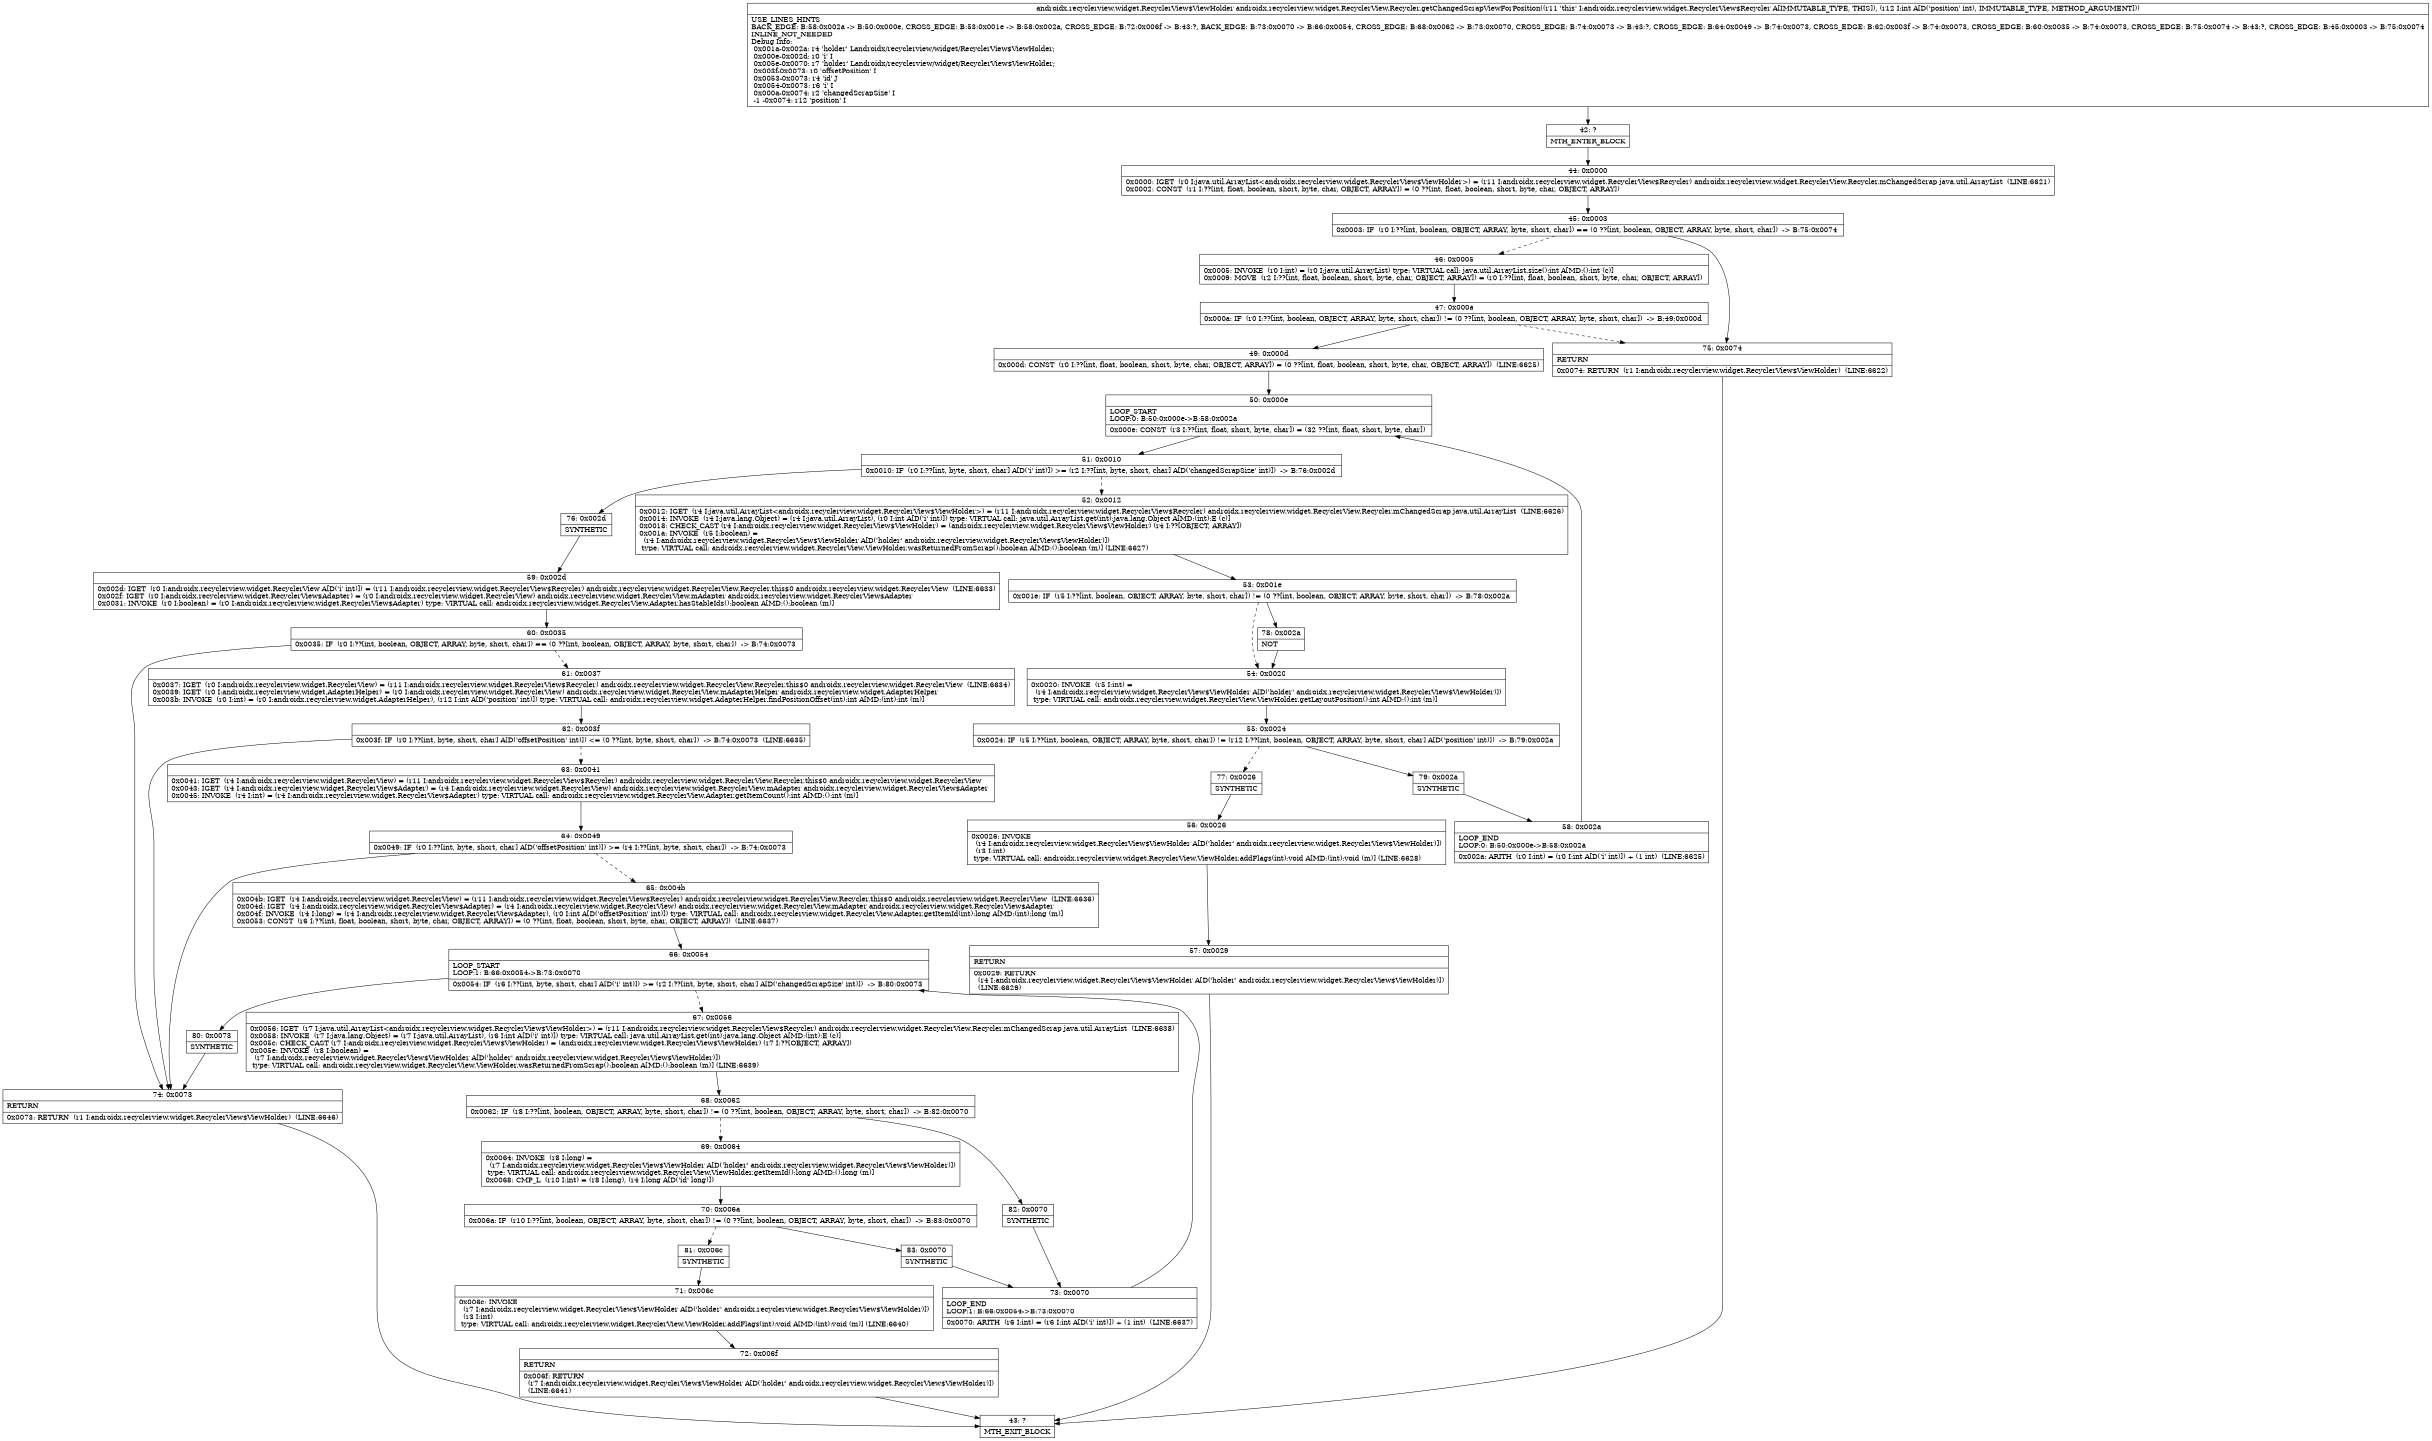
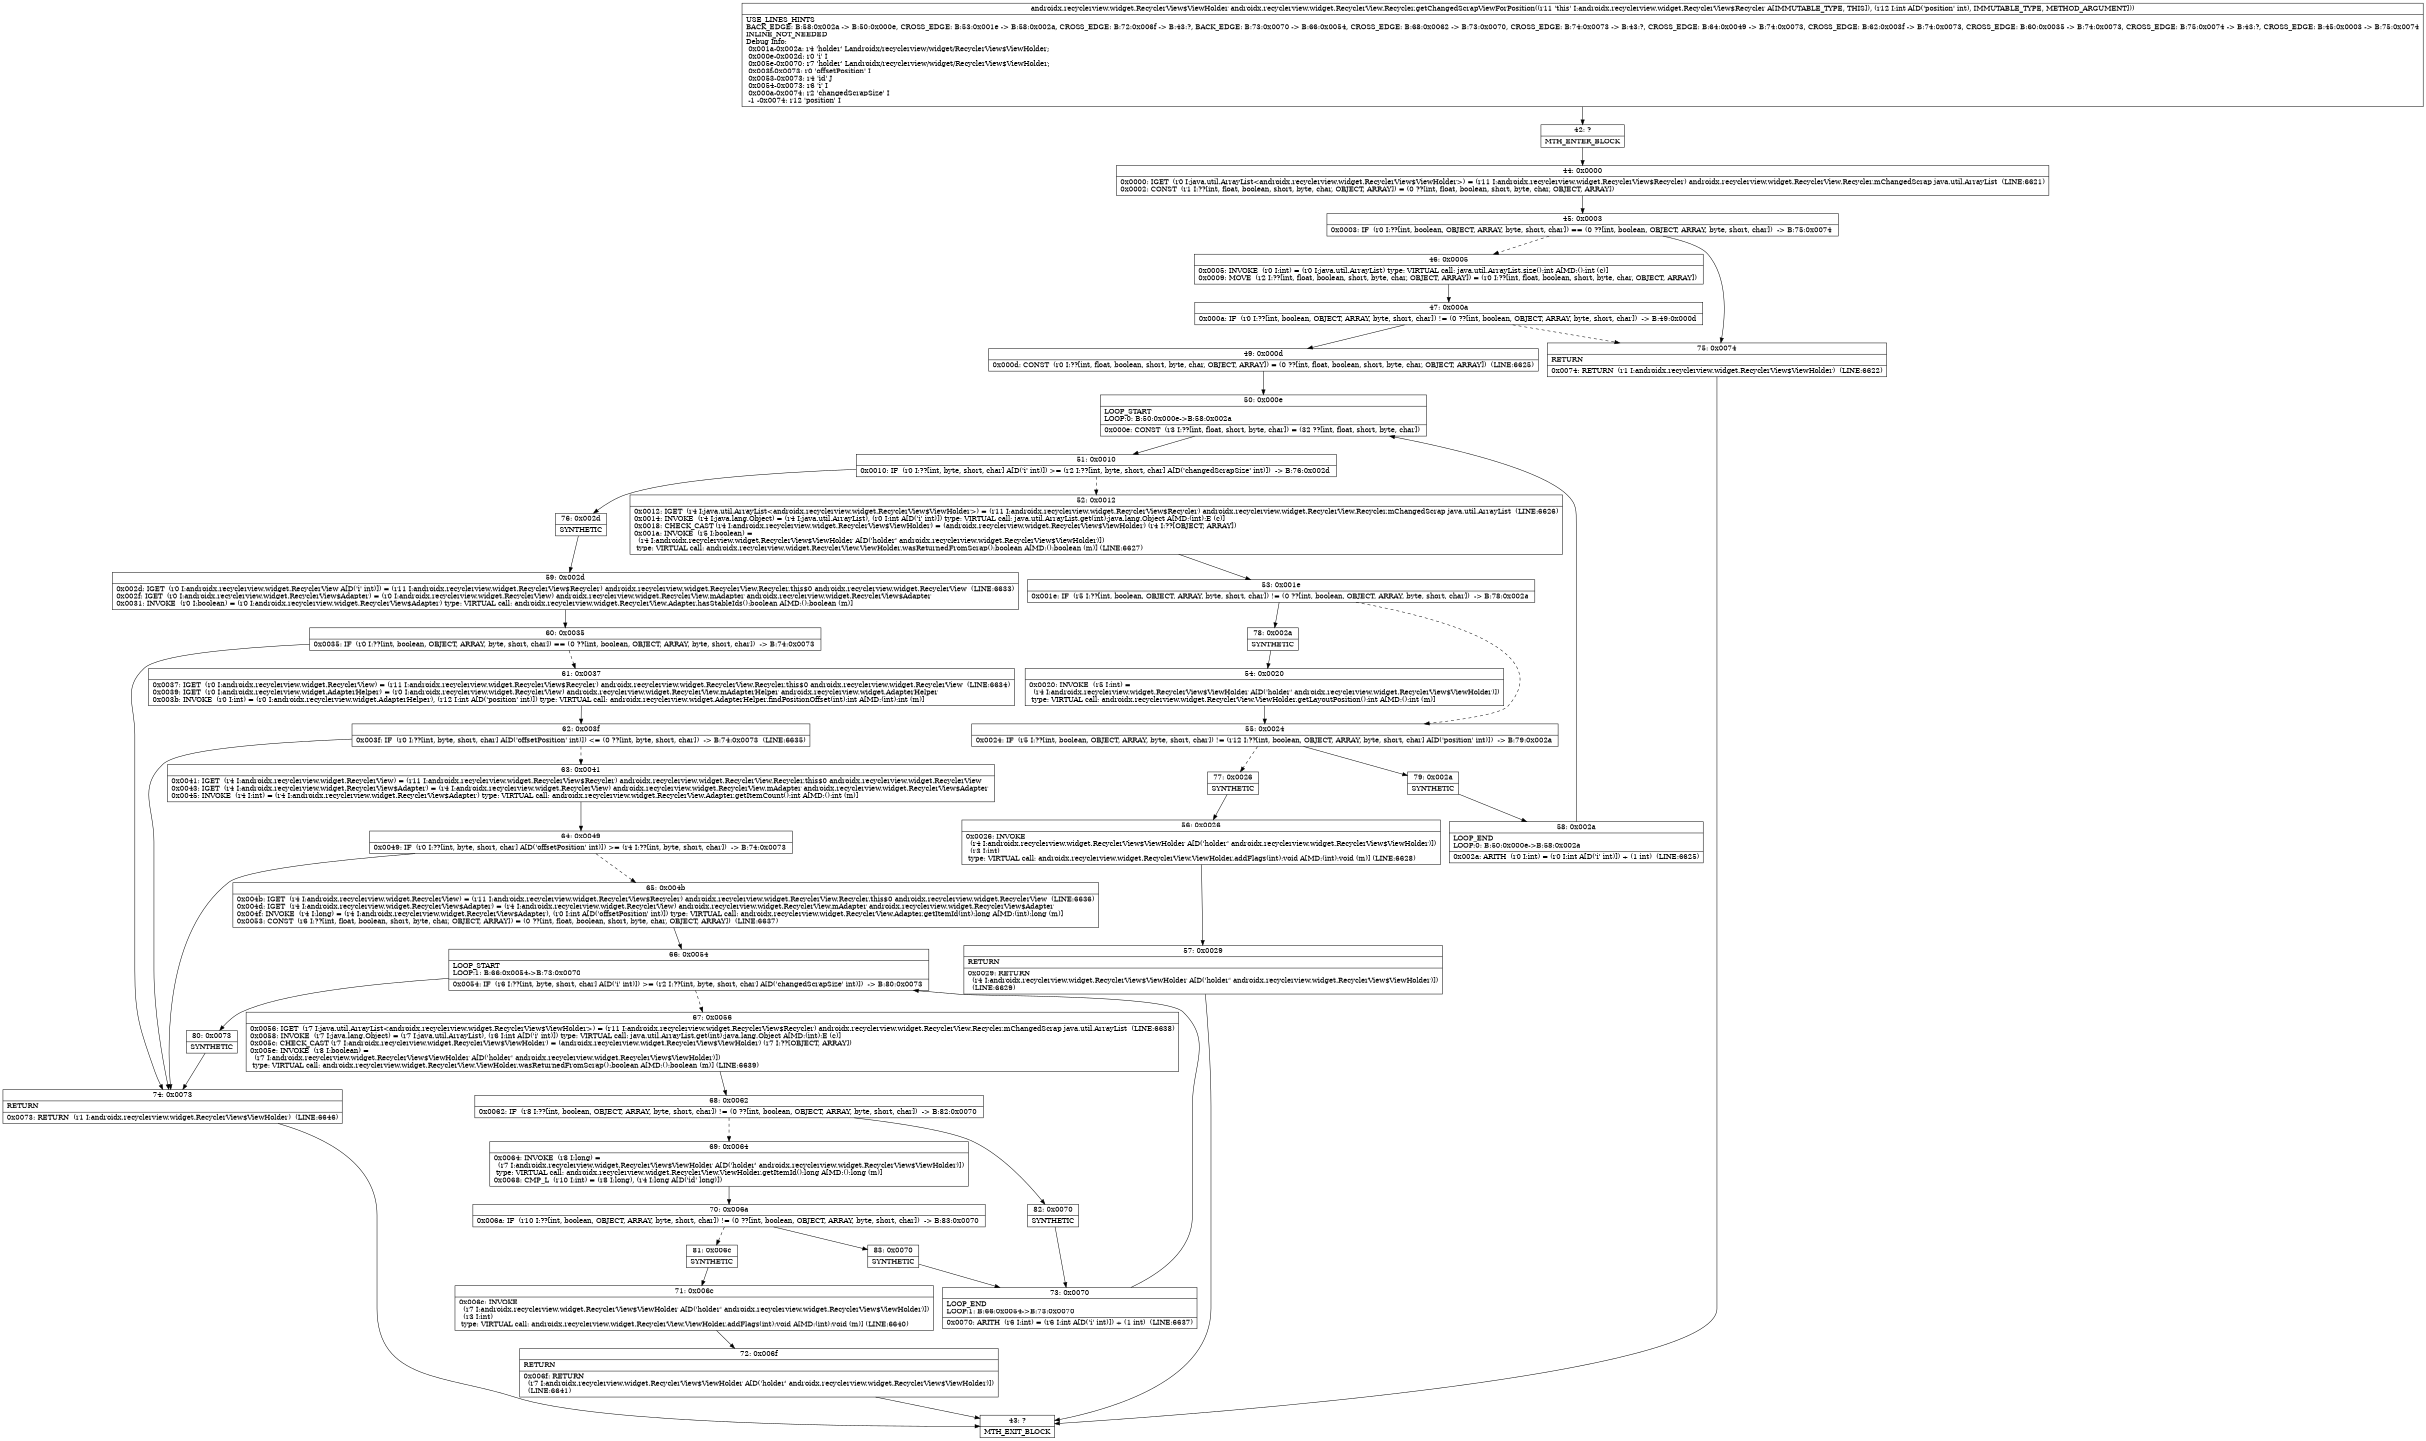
edge "53: 0x001e" -> "54: 0x0020": now "53: 0x001e" -> "55: 0x0024"
node "78: 0x002a": text "NOT" -> "SYNTHETIC"
